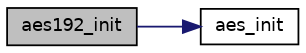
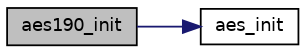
node "aes192_init": label "aes192_init" -> "aes190_init"
